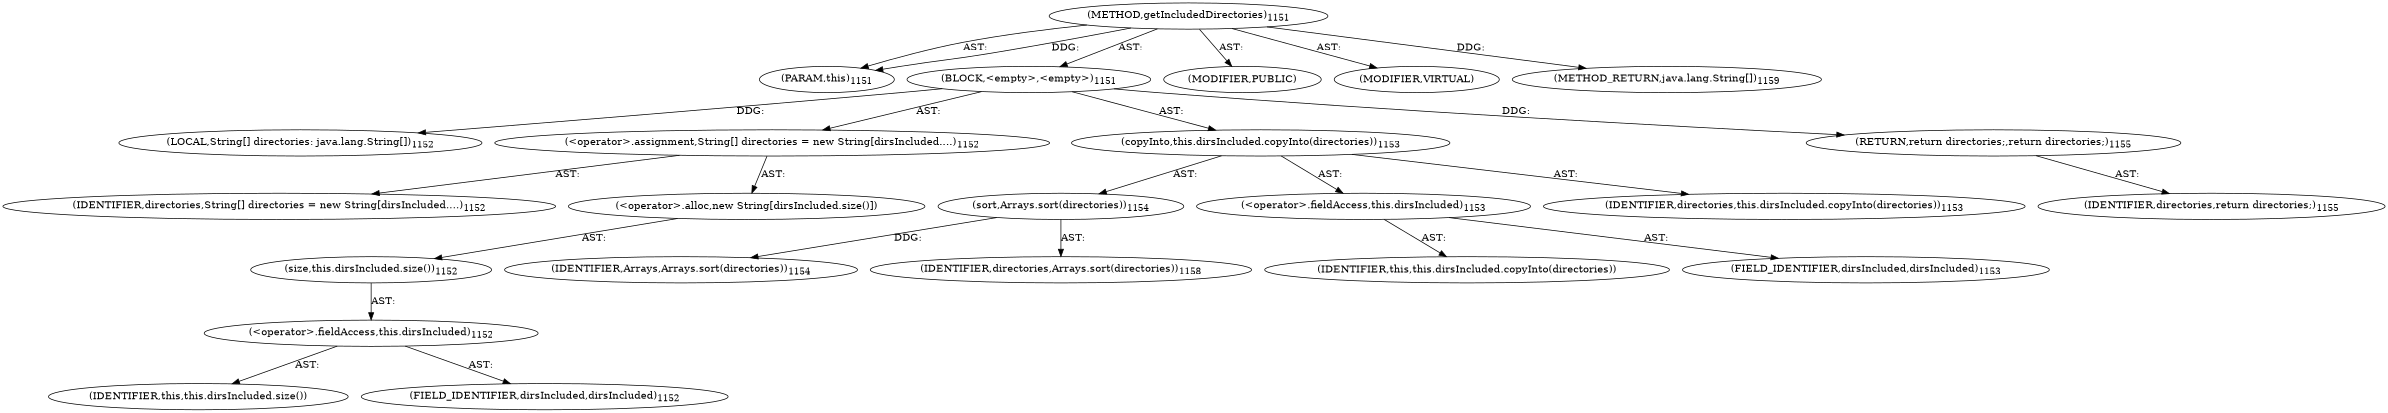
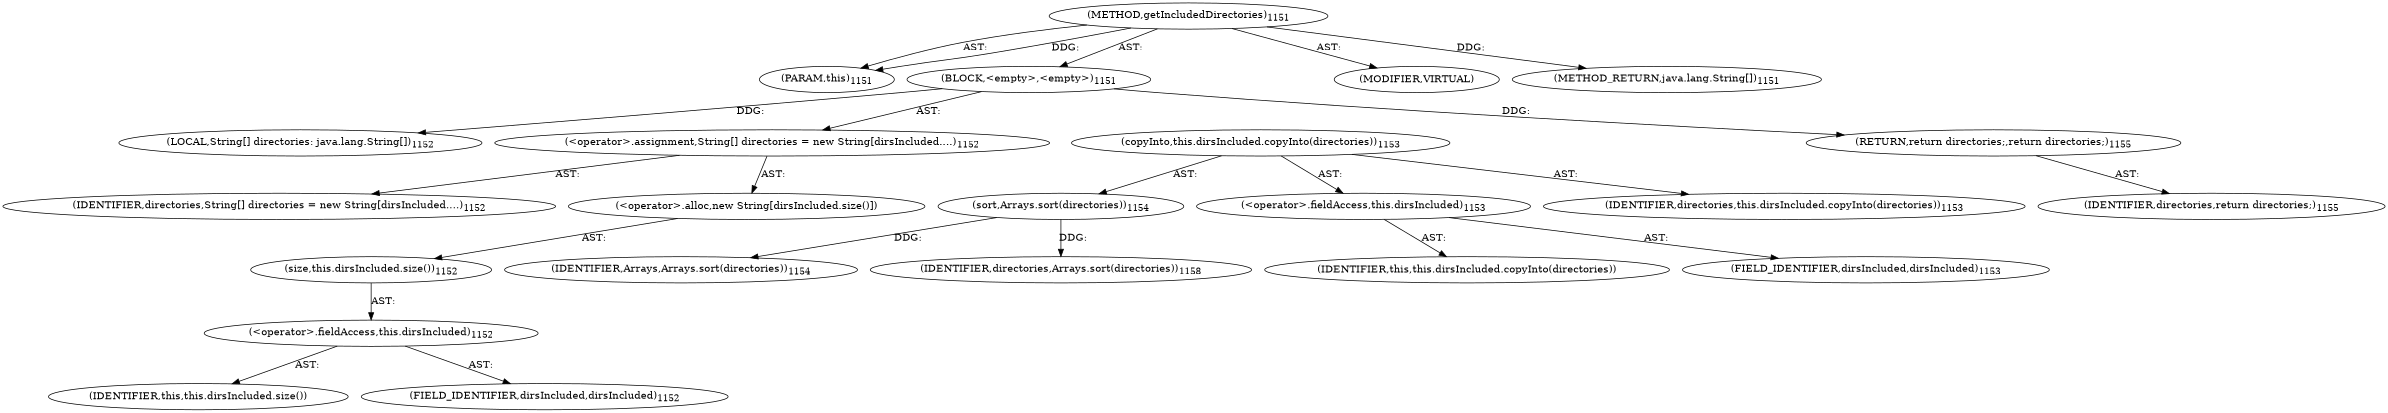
node "(METHOD_RETURN,java.lang.String[])": text "1159" -> "1151"
node "(MODIFIER,PUBLIC)": removed
edge "(BLOCK,<empty>,<empty>)" -> "(copyInto,this.dirsIncluded.copyInto(directories))": removed, label "AST:"
edge "(sort,Arrays.sort(directories))" -> "(IDENTIFIER,directories,Arrays.sort(directories))": label "AST: " -> "DDG: "
